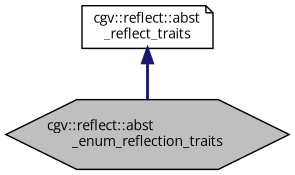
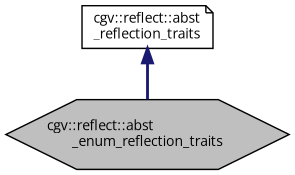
node "cgv::reflect::abst _reflect_traits": label "cgv::reflect::abst _reflect_traits" -> "cgv::reflect::abst _reflection_traits"
